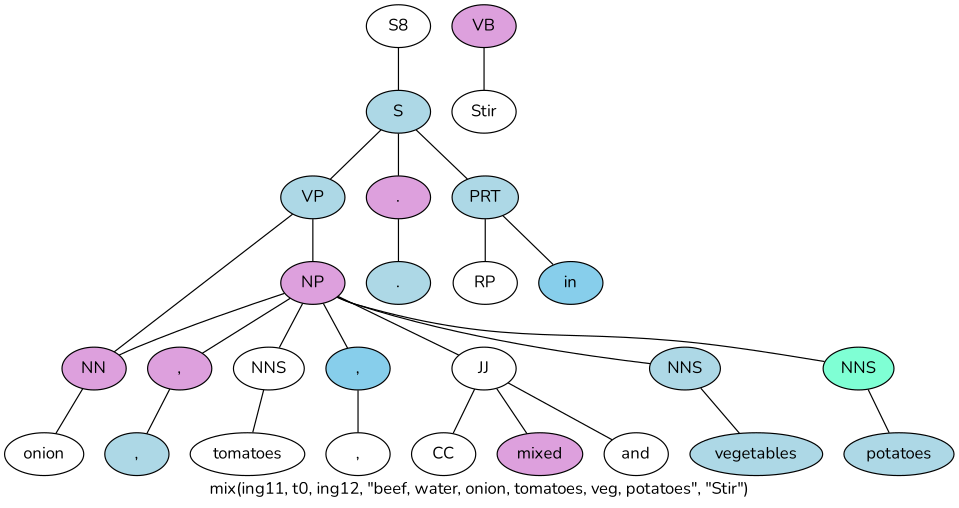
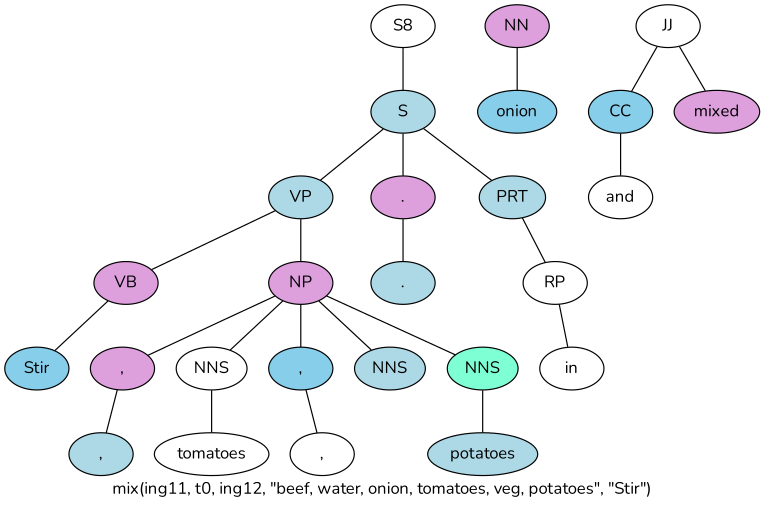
node "Stir": fillcolor white -> skyblue
edge "PRT" -- "in": now "RP" -- "in"
edge "VP" -- "NN": now "VP" -- "VB"
node "in": fillcolor skyblue -> white
edge "NP" -- "NN": removed
edge "NP" -- "JJ": removed
edge "JJ" -- "and": now "CC" -- "and"
node "onion": fillcolor white -> skyblue
node "CC": fillcolor white -> skyblue
node "vegetables": removed
